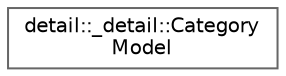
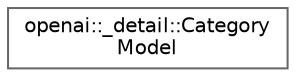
node "detail::_detail::Category Model": label "detail::_detail::Category Model" -> "openai::_detail::Category Model"
